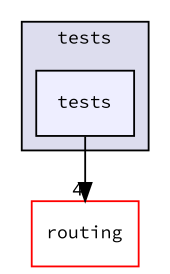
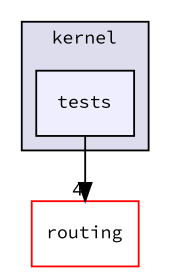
cluster "tests": label "tests" -> "kernel"
